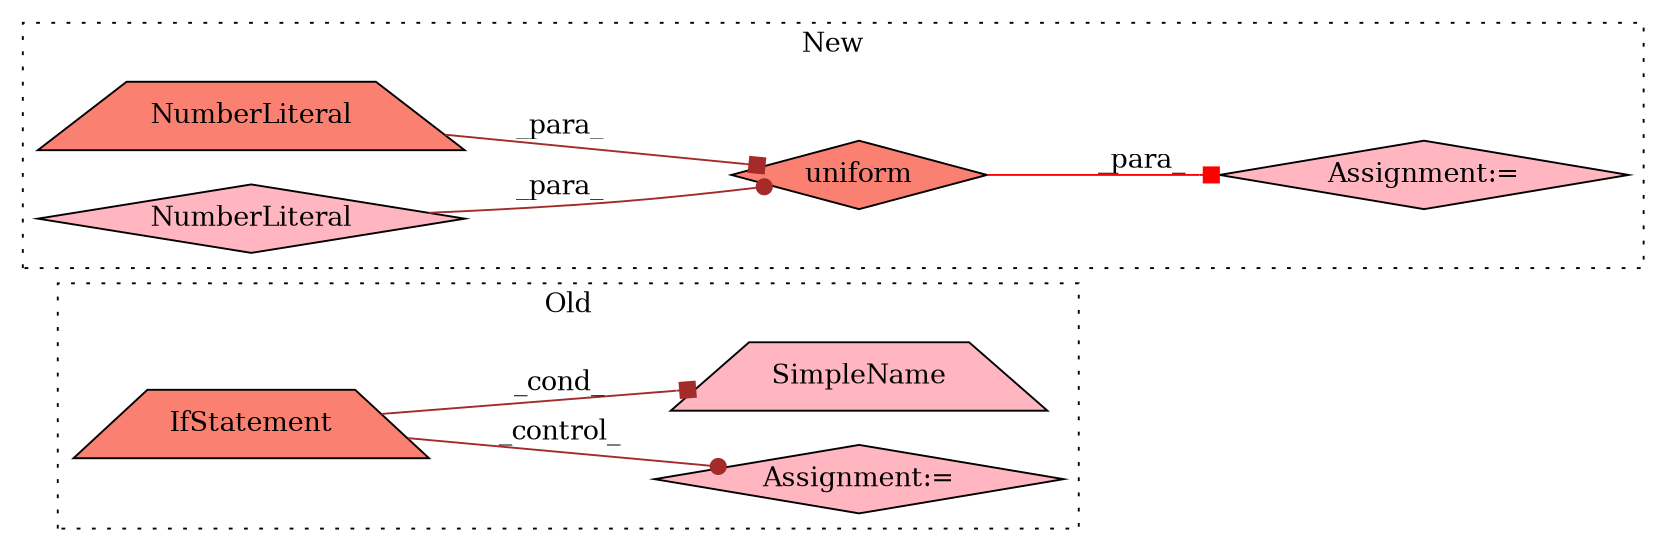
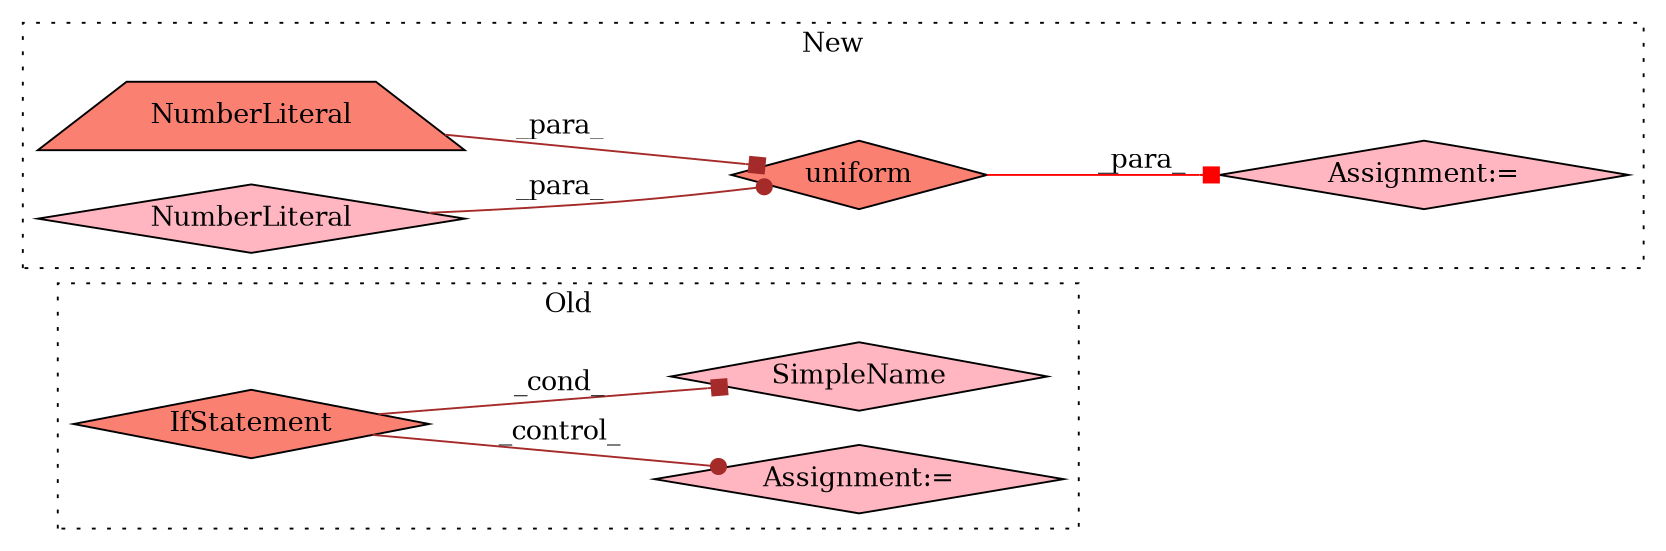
node "SimpleName": shape trapezium -> diamond
node "IfStatement": shape trapezium -> diamond
